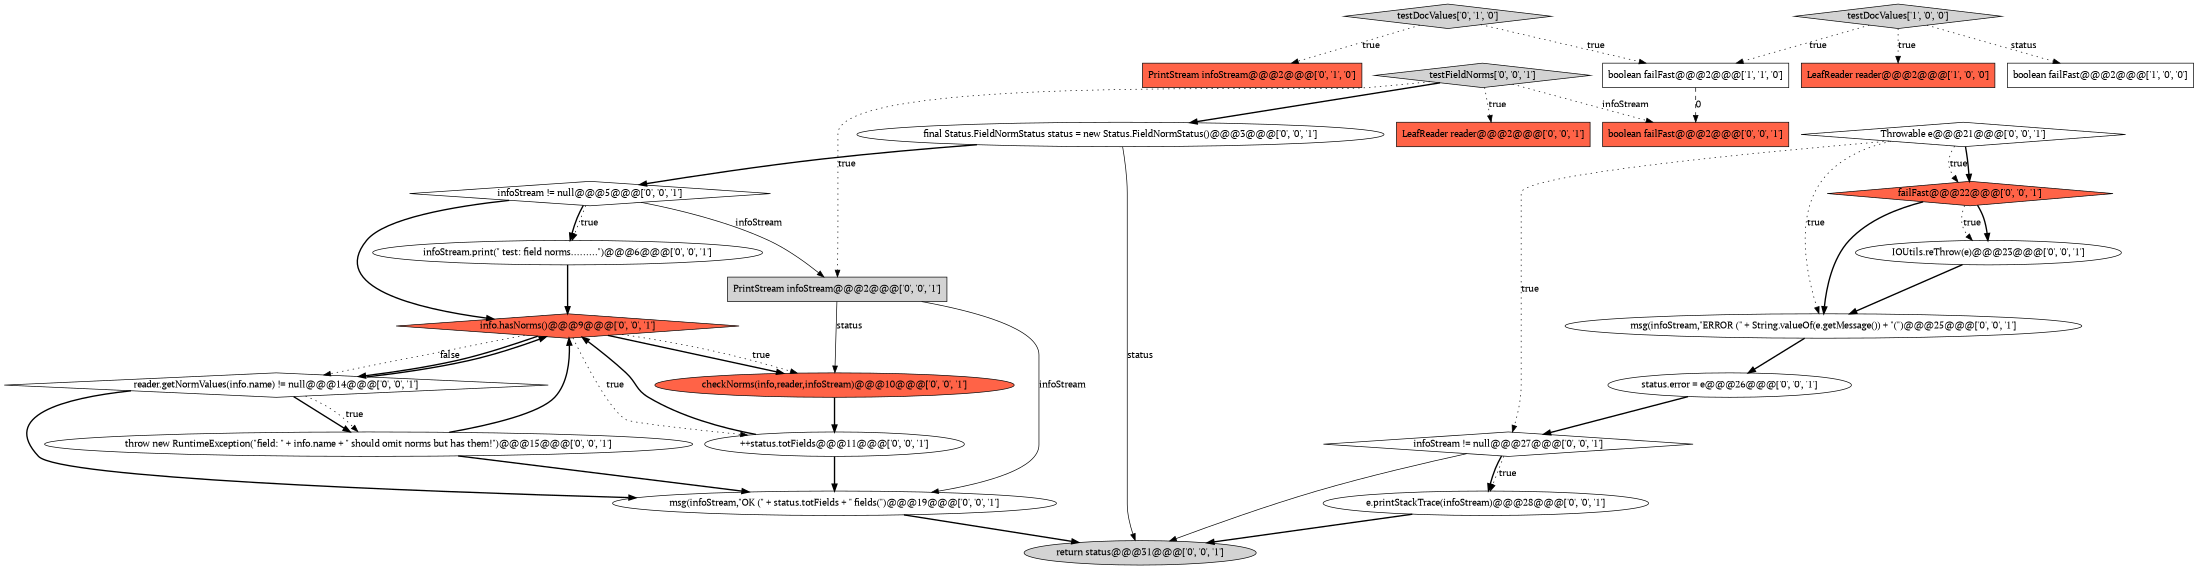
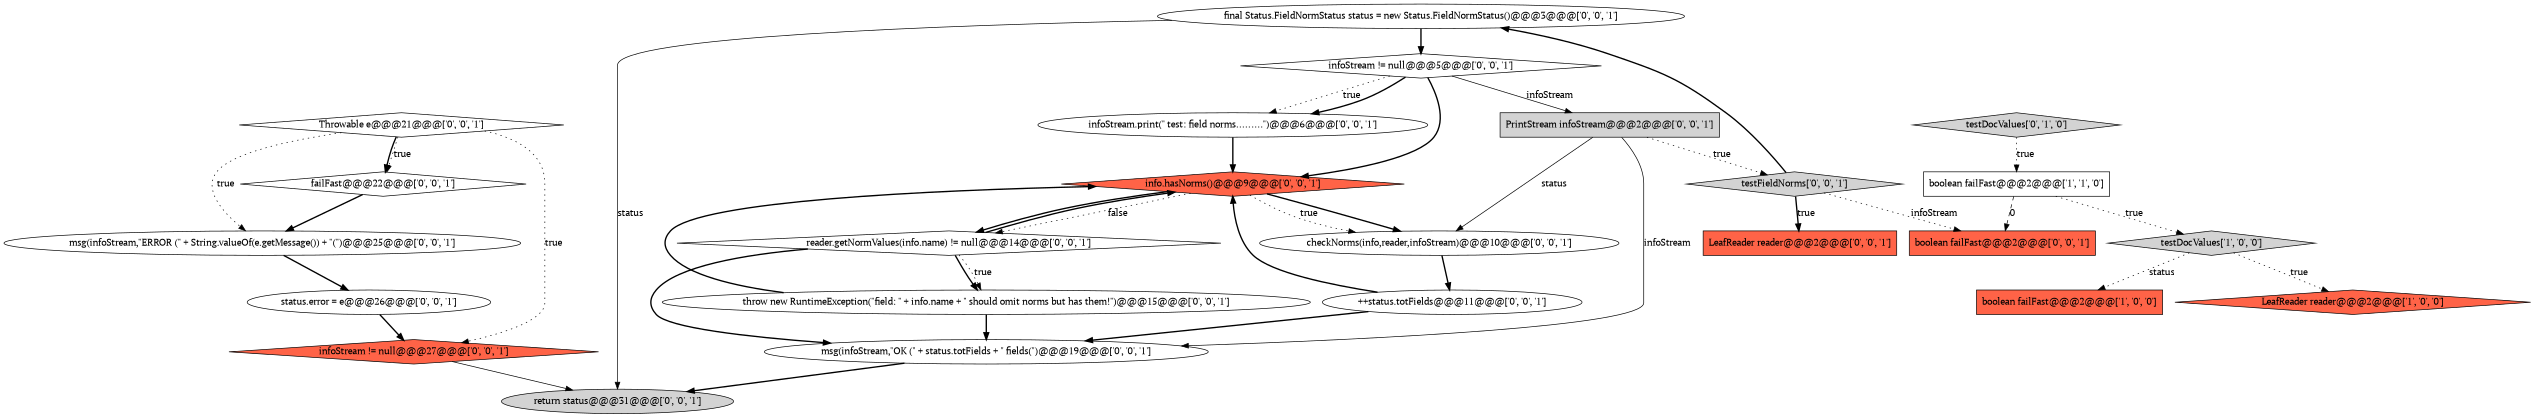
edge "testDocValues['1', '0', '0']" -> "boolean failFast@@@2@@@['1', '1', '0']": reversed
node "PrintStream infoStream@@@2@@@['0', '1', '0']": removed
node "LeafReader reader@@@2@@@['1', '0', '0']": shape box -> diamond
node "boolean failFast@@@2@@@['1', '0', '0']": fillcolor white -> tomato
edge "testFieldNorms['0', '0', '1']" -> "PrintStream infoStream@@@2@@@['0', '0', '1']": reversed
edge "testFieldNorms['0', '0', '1']" -> "LeafReader reader@@@2@@@['0', '0', '1']": style dotted -> bold
node "failFast@@@22@@@['0', '0', '1']": fillcolor tomato -> white
node "IOUtils.reThrow(e)@@@23@@@['0', '0', '1']": removed
node "checkNorms(info,reader,infoStream)@@@10@@@['0', '0', '1']": fillcolor tomato -> white
edge "info.hasNorms()@@@9@@@['0', '0', '1']" -> "++status.totFields@@@11@@@['0', '0', '1']": removed, label "true"
node "infoStream != null@@@27@@@['0', '0', '1']": fillcolor white -> tomato
node "e.printStackTrace(infoStream)@@@28@@@['0', '0', '1']": removed
